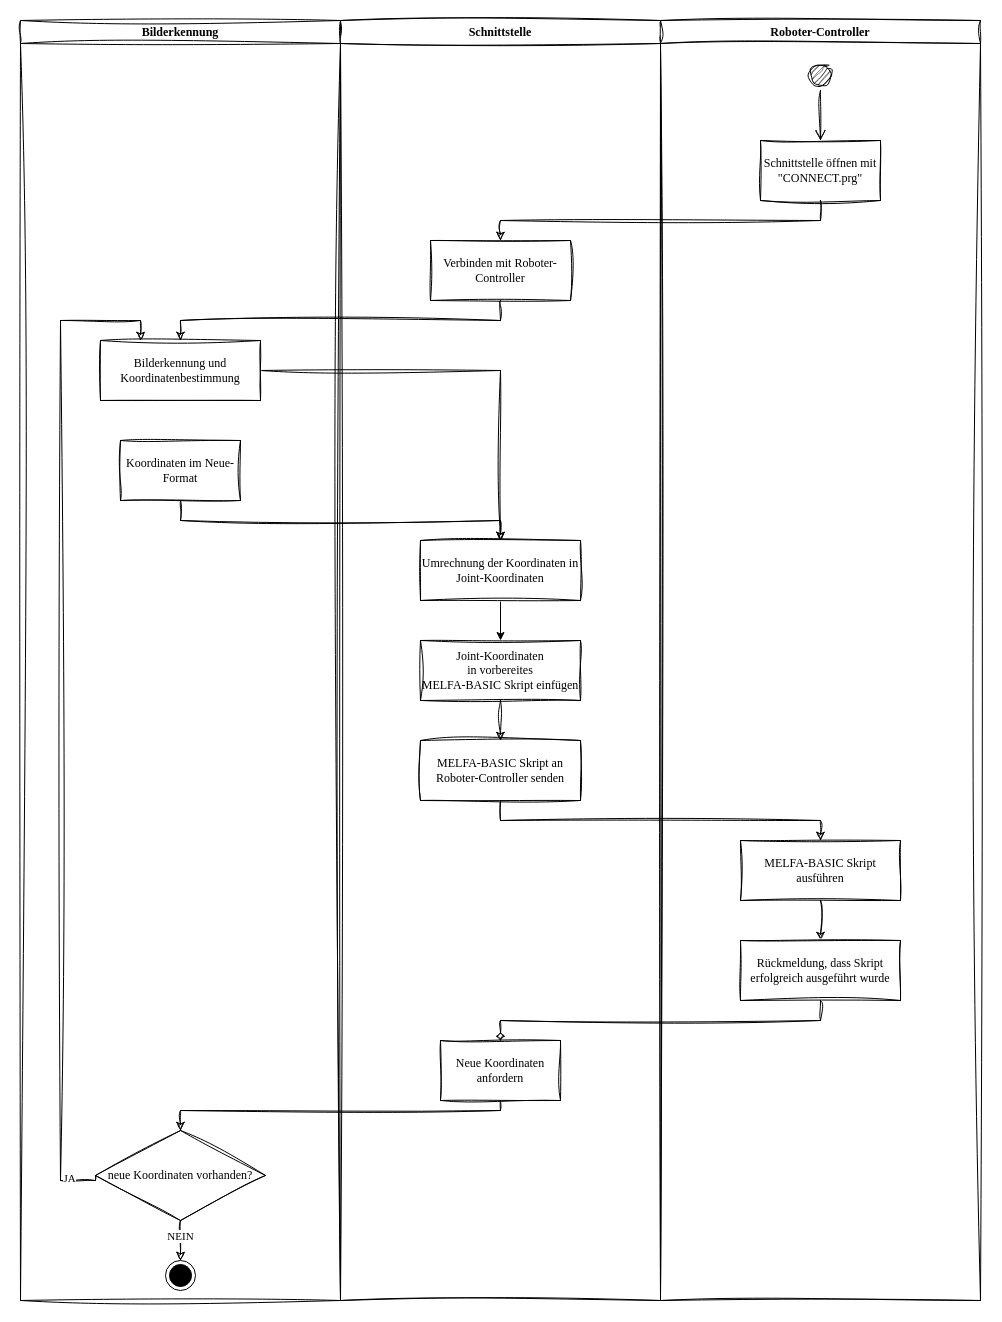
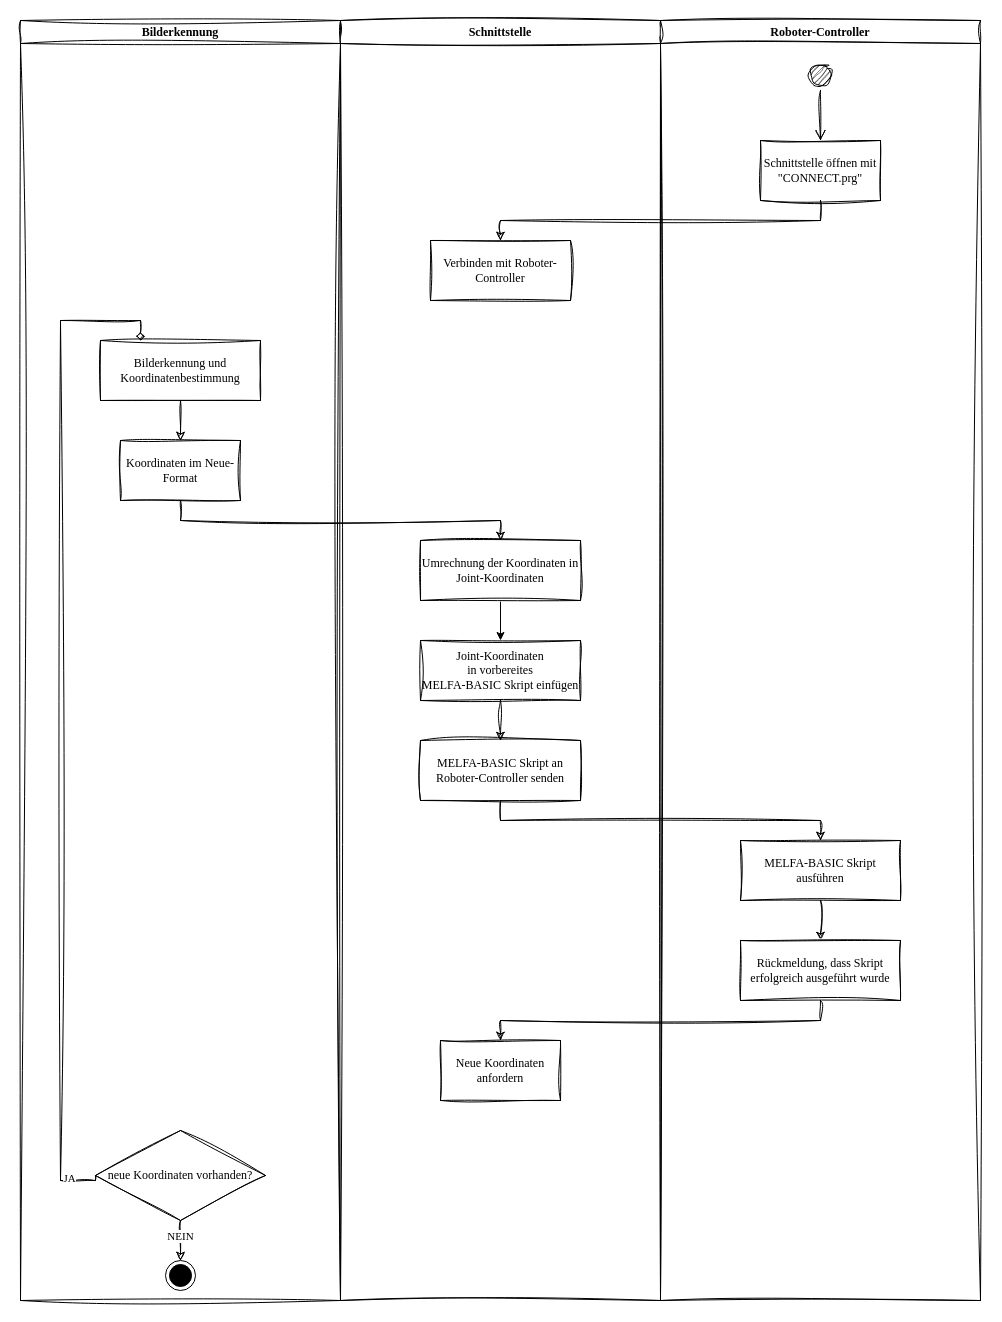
edge "Verbinden mit Roboter-Controller" -> "Bilderkennung und Koordinatenbestimmung": removed
edge "neue Koordinaten vorhanden?" -> "Bilderkennung und Koordinatenbestimmung": arrowhead classic -> diamond
edge "Bilderkennung und Koordinatenbestimmung" -> "Umrechnung der Koordinaten in Joint-Koordinaten": now "Bilderkennung und Koordinatenbestimmung" -> "Koordinaten im Neue-Format"
edge "Rückmeldung, dass Skript erfolgreich ausgeführt wurde" -> "Neue Koordinaten anfordern": arrowhead diamond -> classic
edge "Neue Koordinaten anfordern" -> "neue Koordinaten vorhanden?": removed
